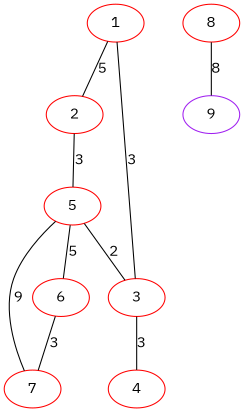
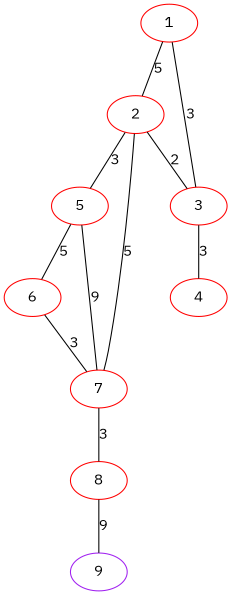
edge "8" -- "9": label "8" -> "9"
edge "5" -- "3": now "2" -- "3"
edge "2" -- "7": added, label "5"
edge "7" -- "8": added, label "3"
